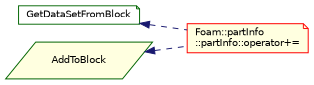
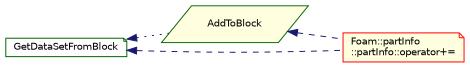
edge "AddToBlock" -> "GetDataSetFromBlock": added
